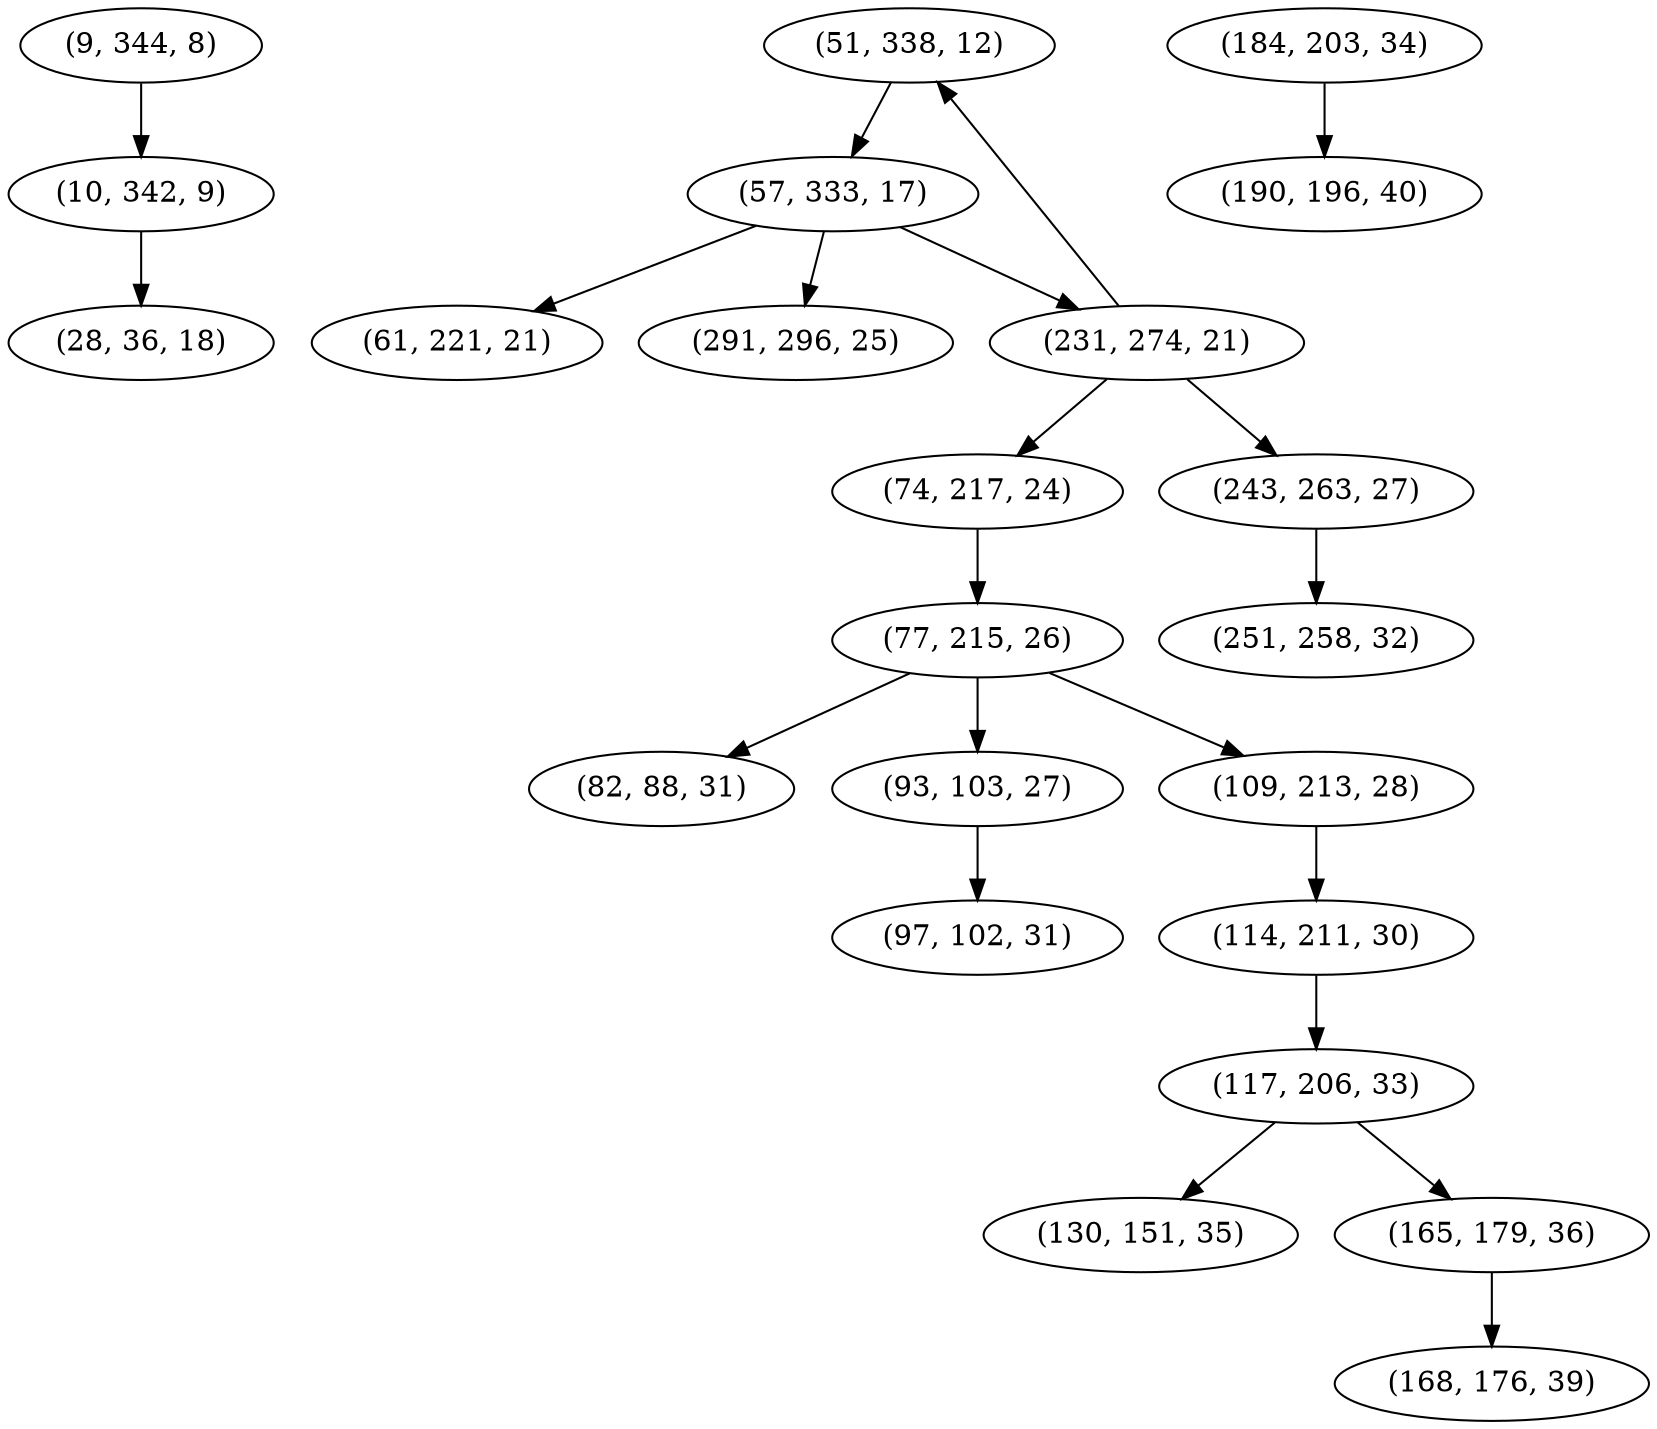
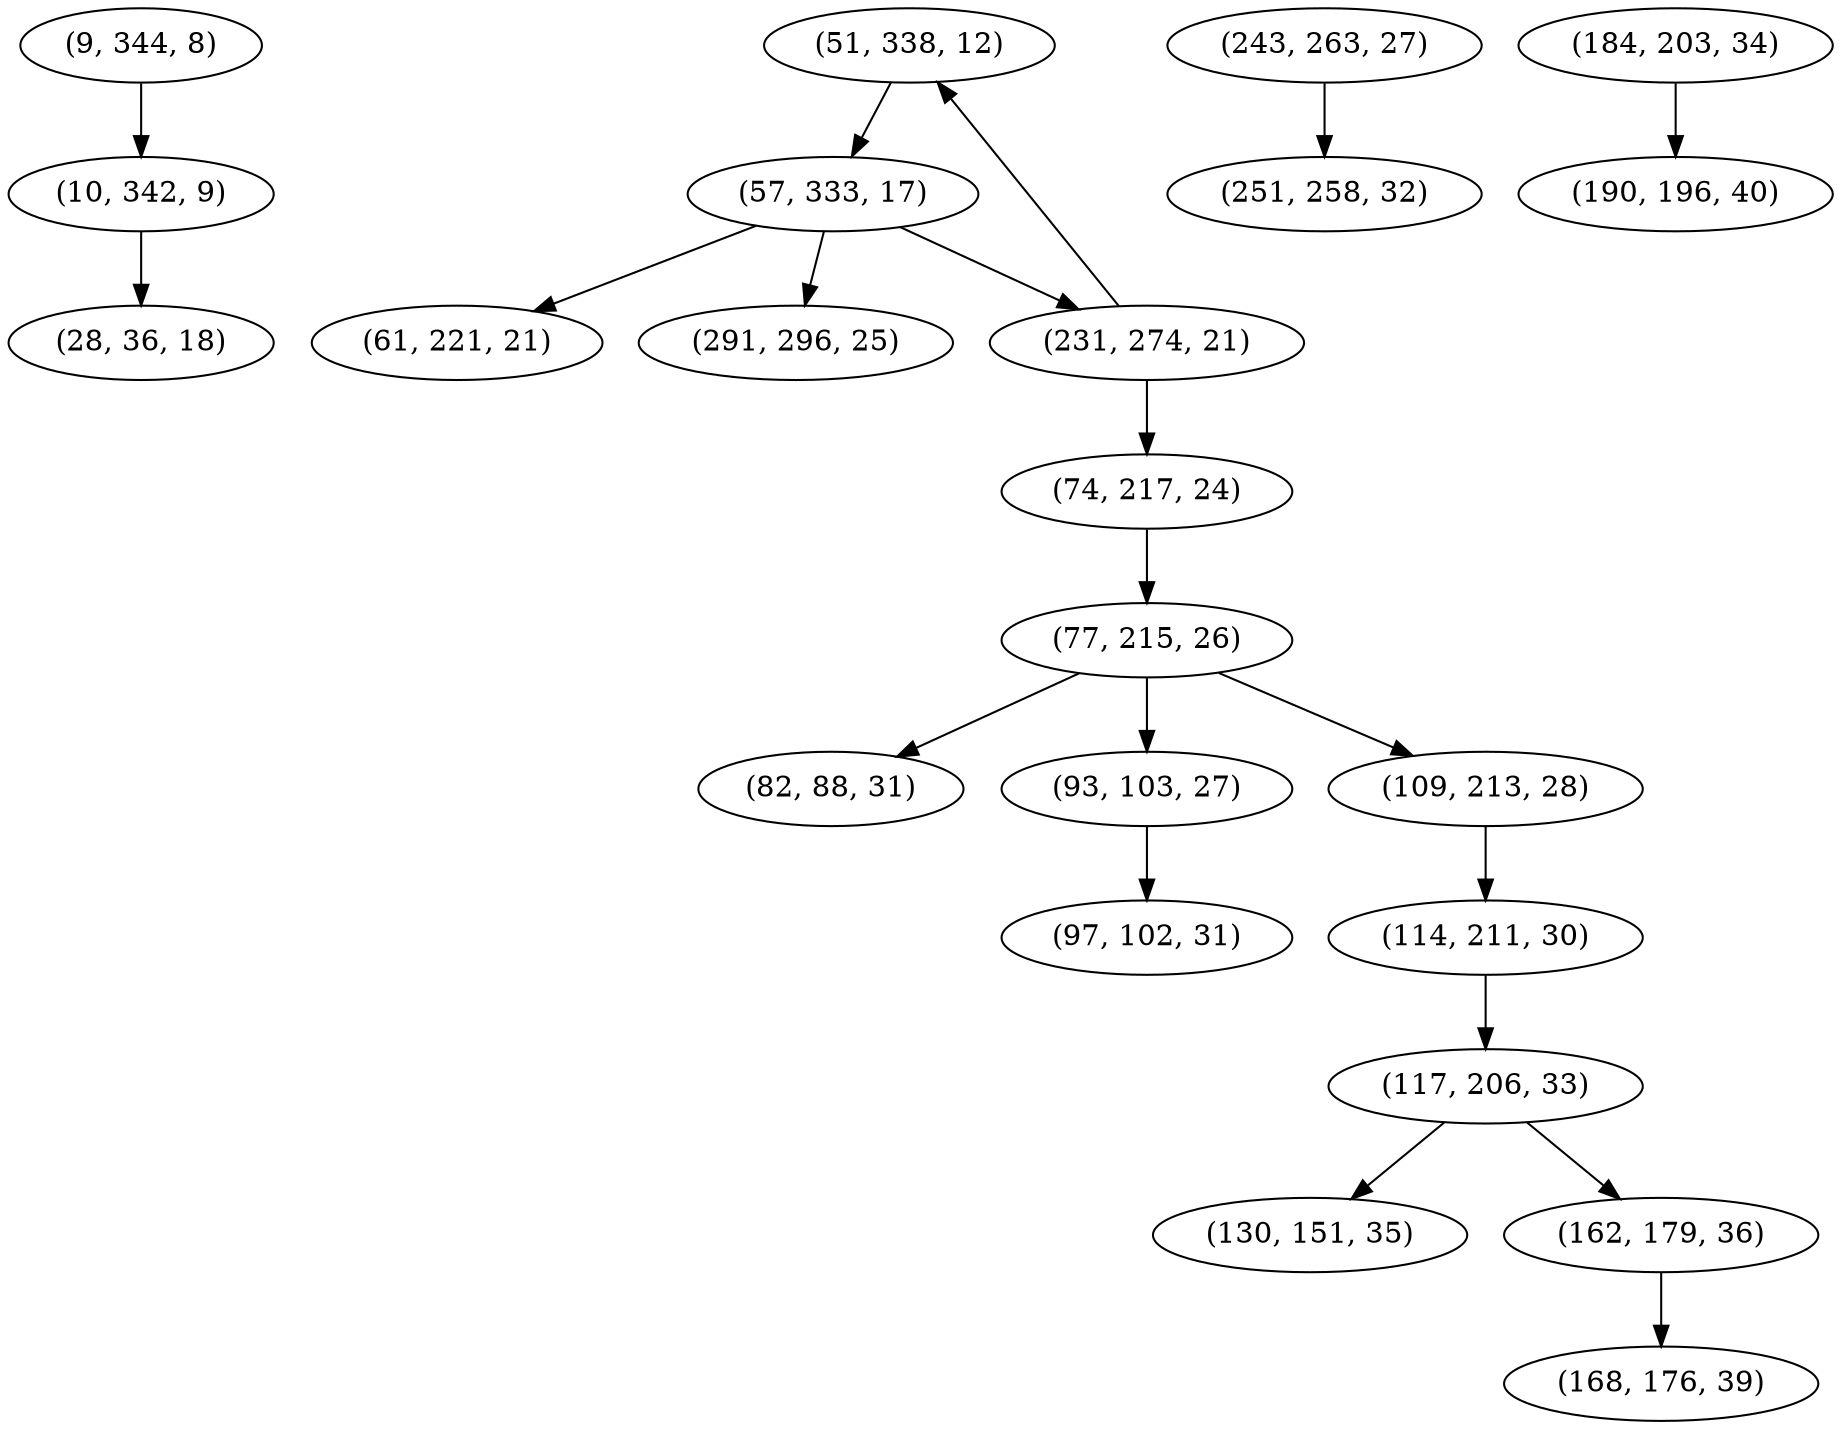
edge "(231, 274, 21)" -> "(243, 263, 27)": removed
node "(165, 179, 36)": label "(165, 179, 36)" -> "(162, 179, 36)"
